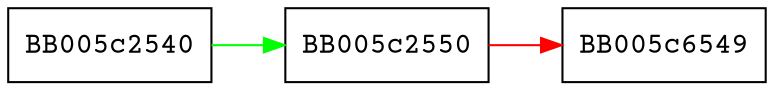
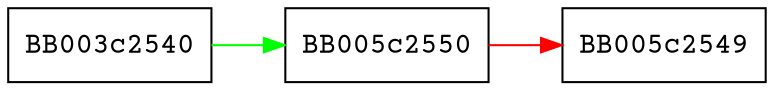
node "BB005c2540": label "BB005c2540" -> "BB003c2540"
node "BB005c6549": label "BB005c6549" -> "BB005c2549"
